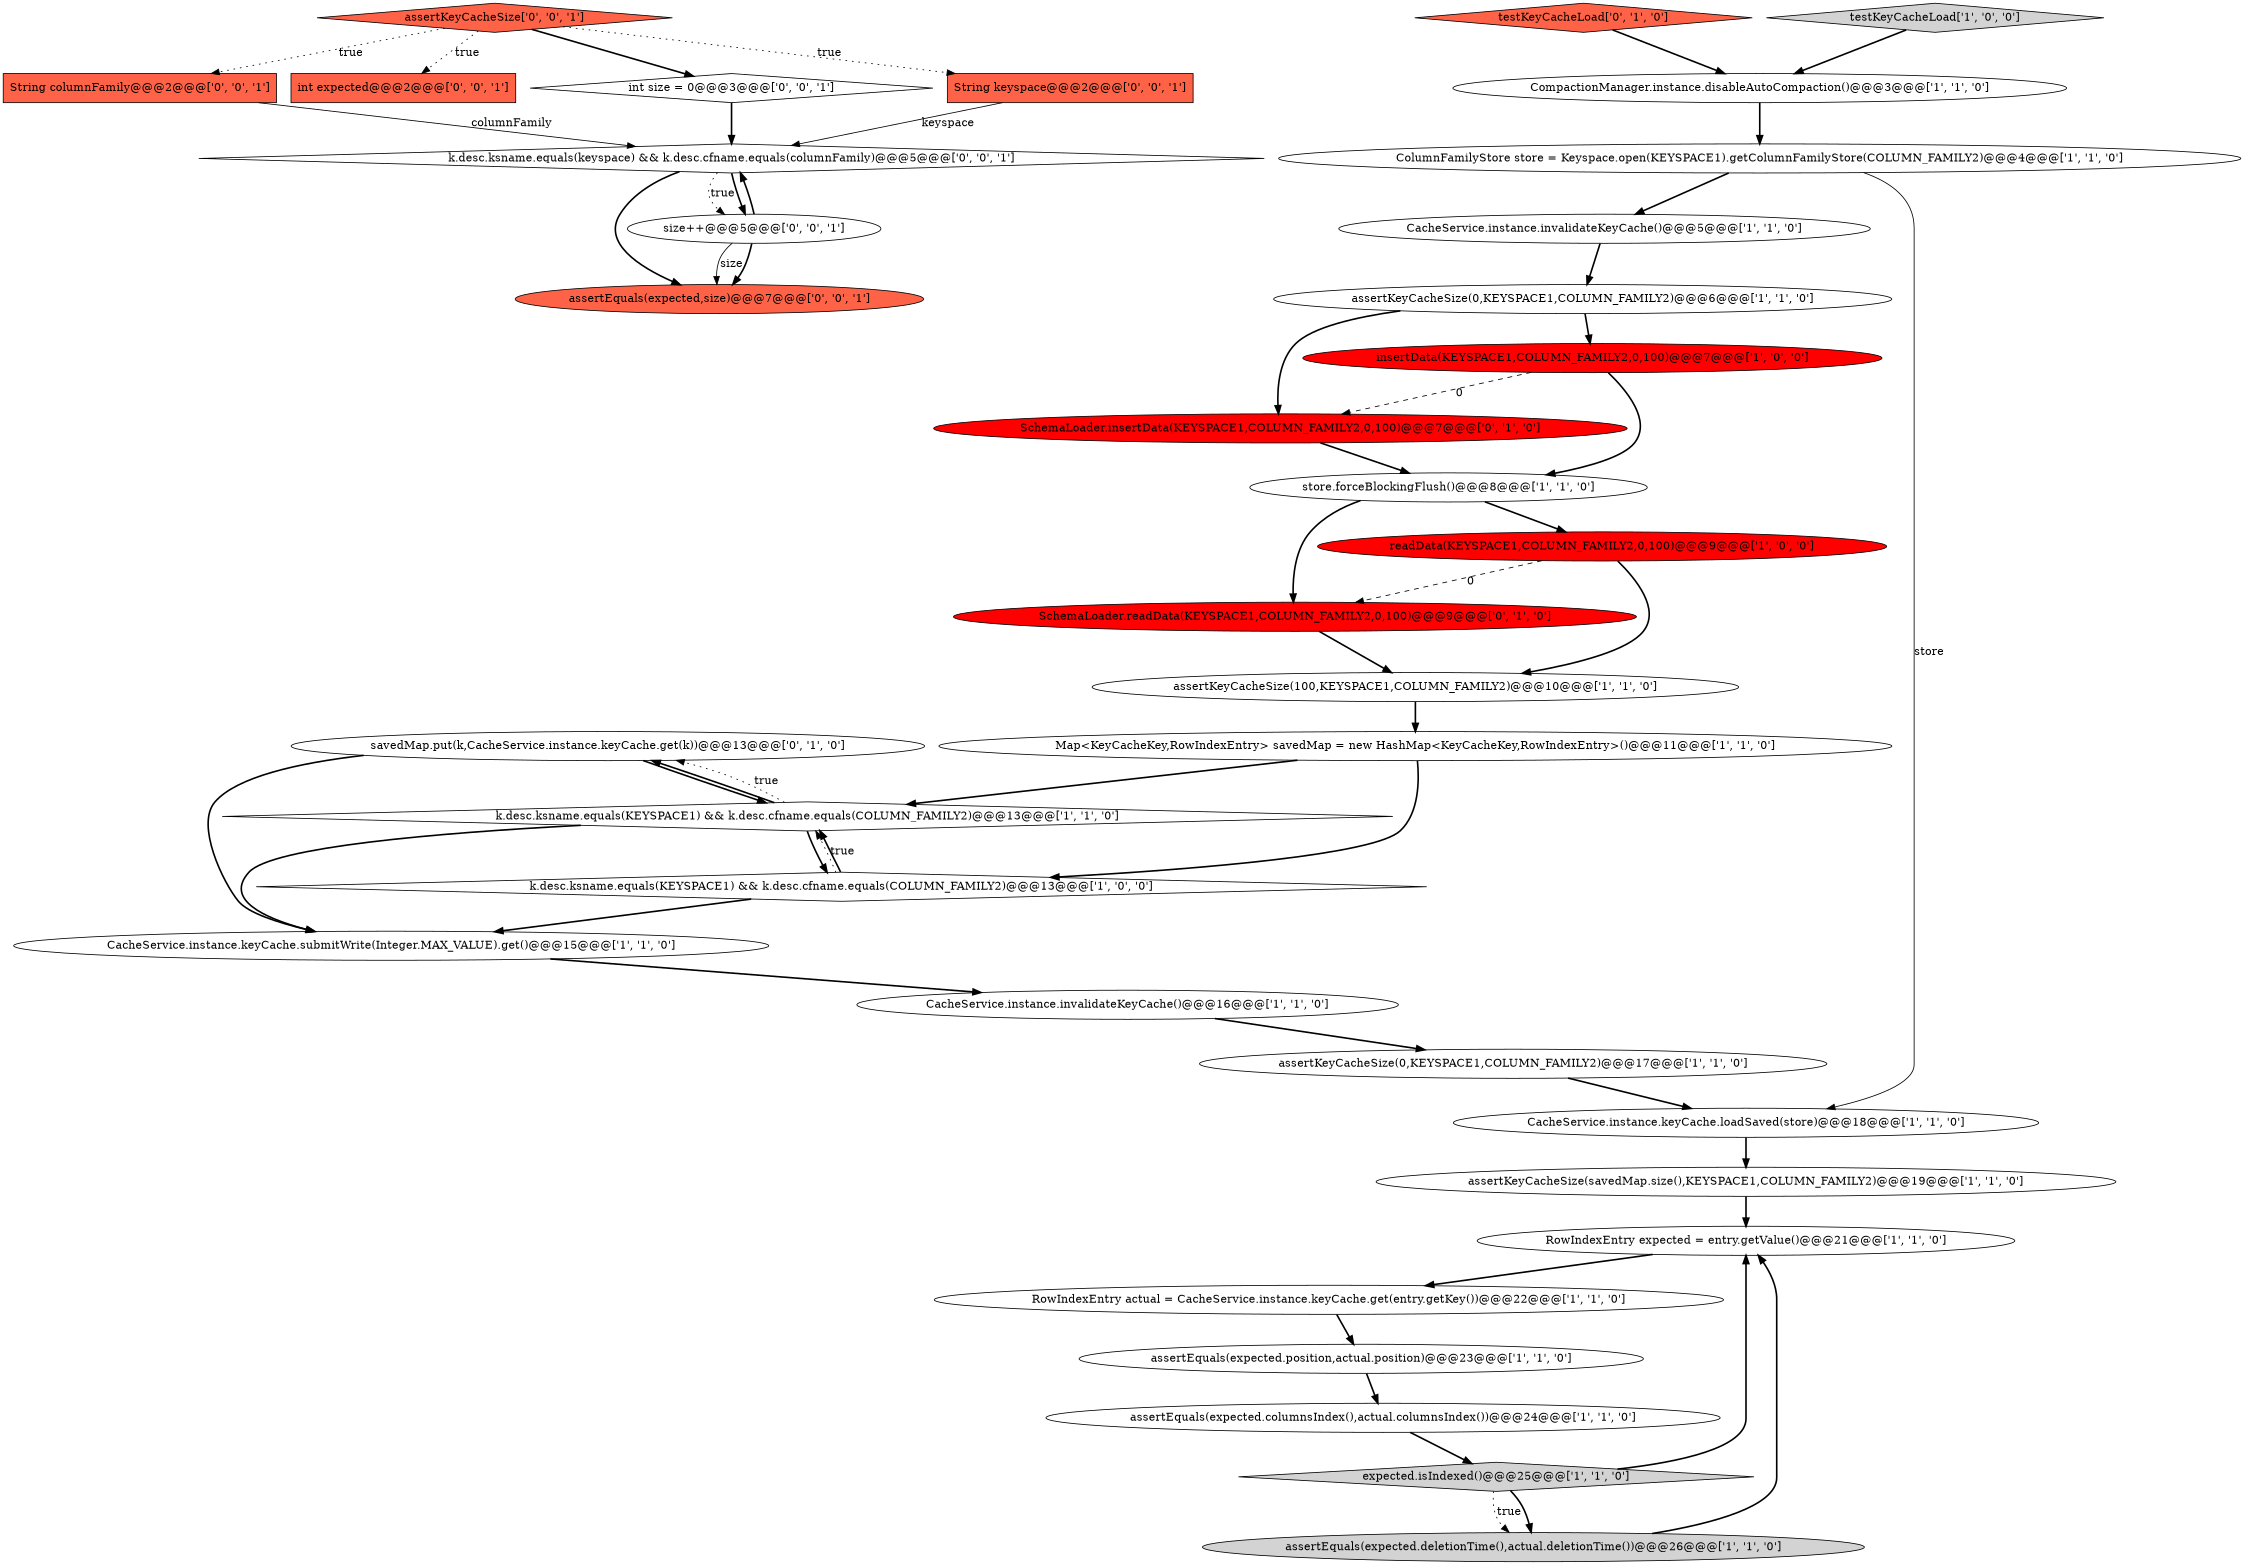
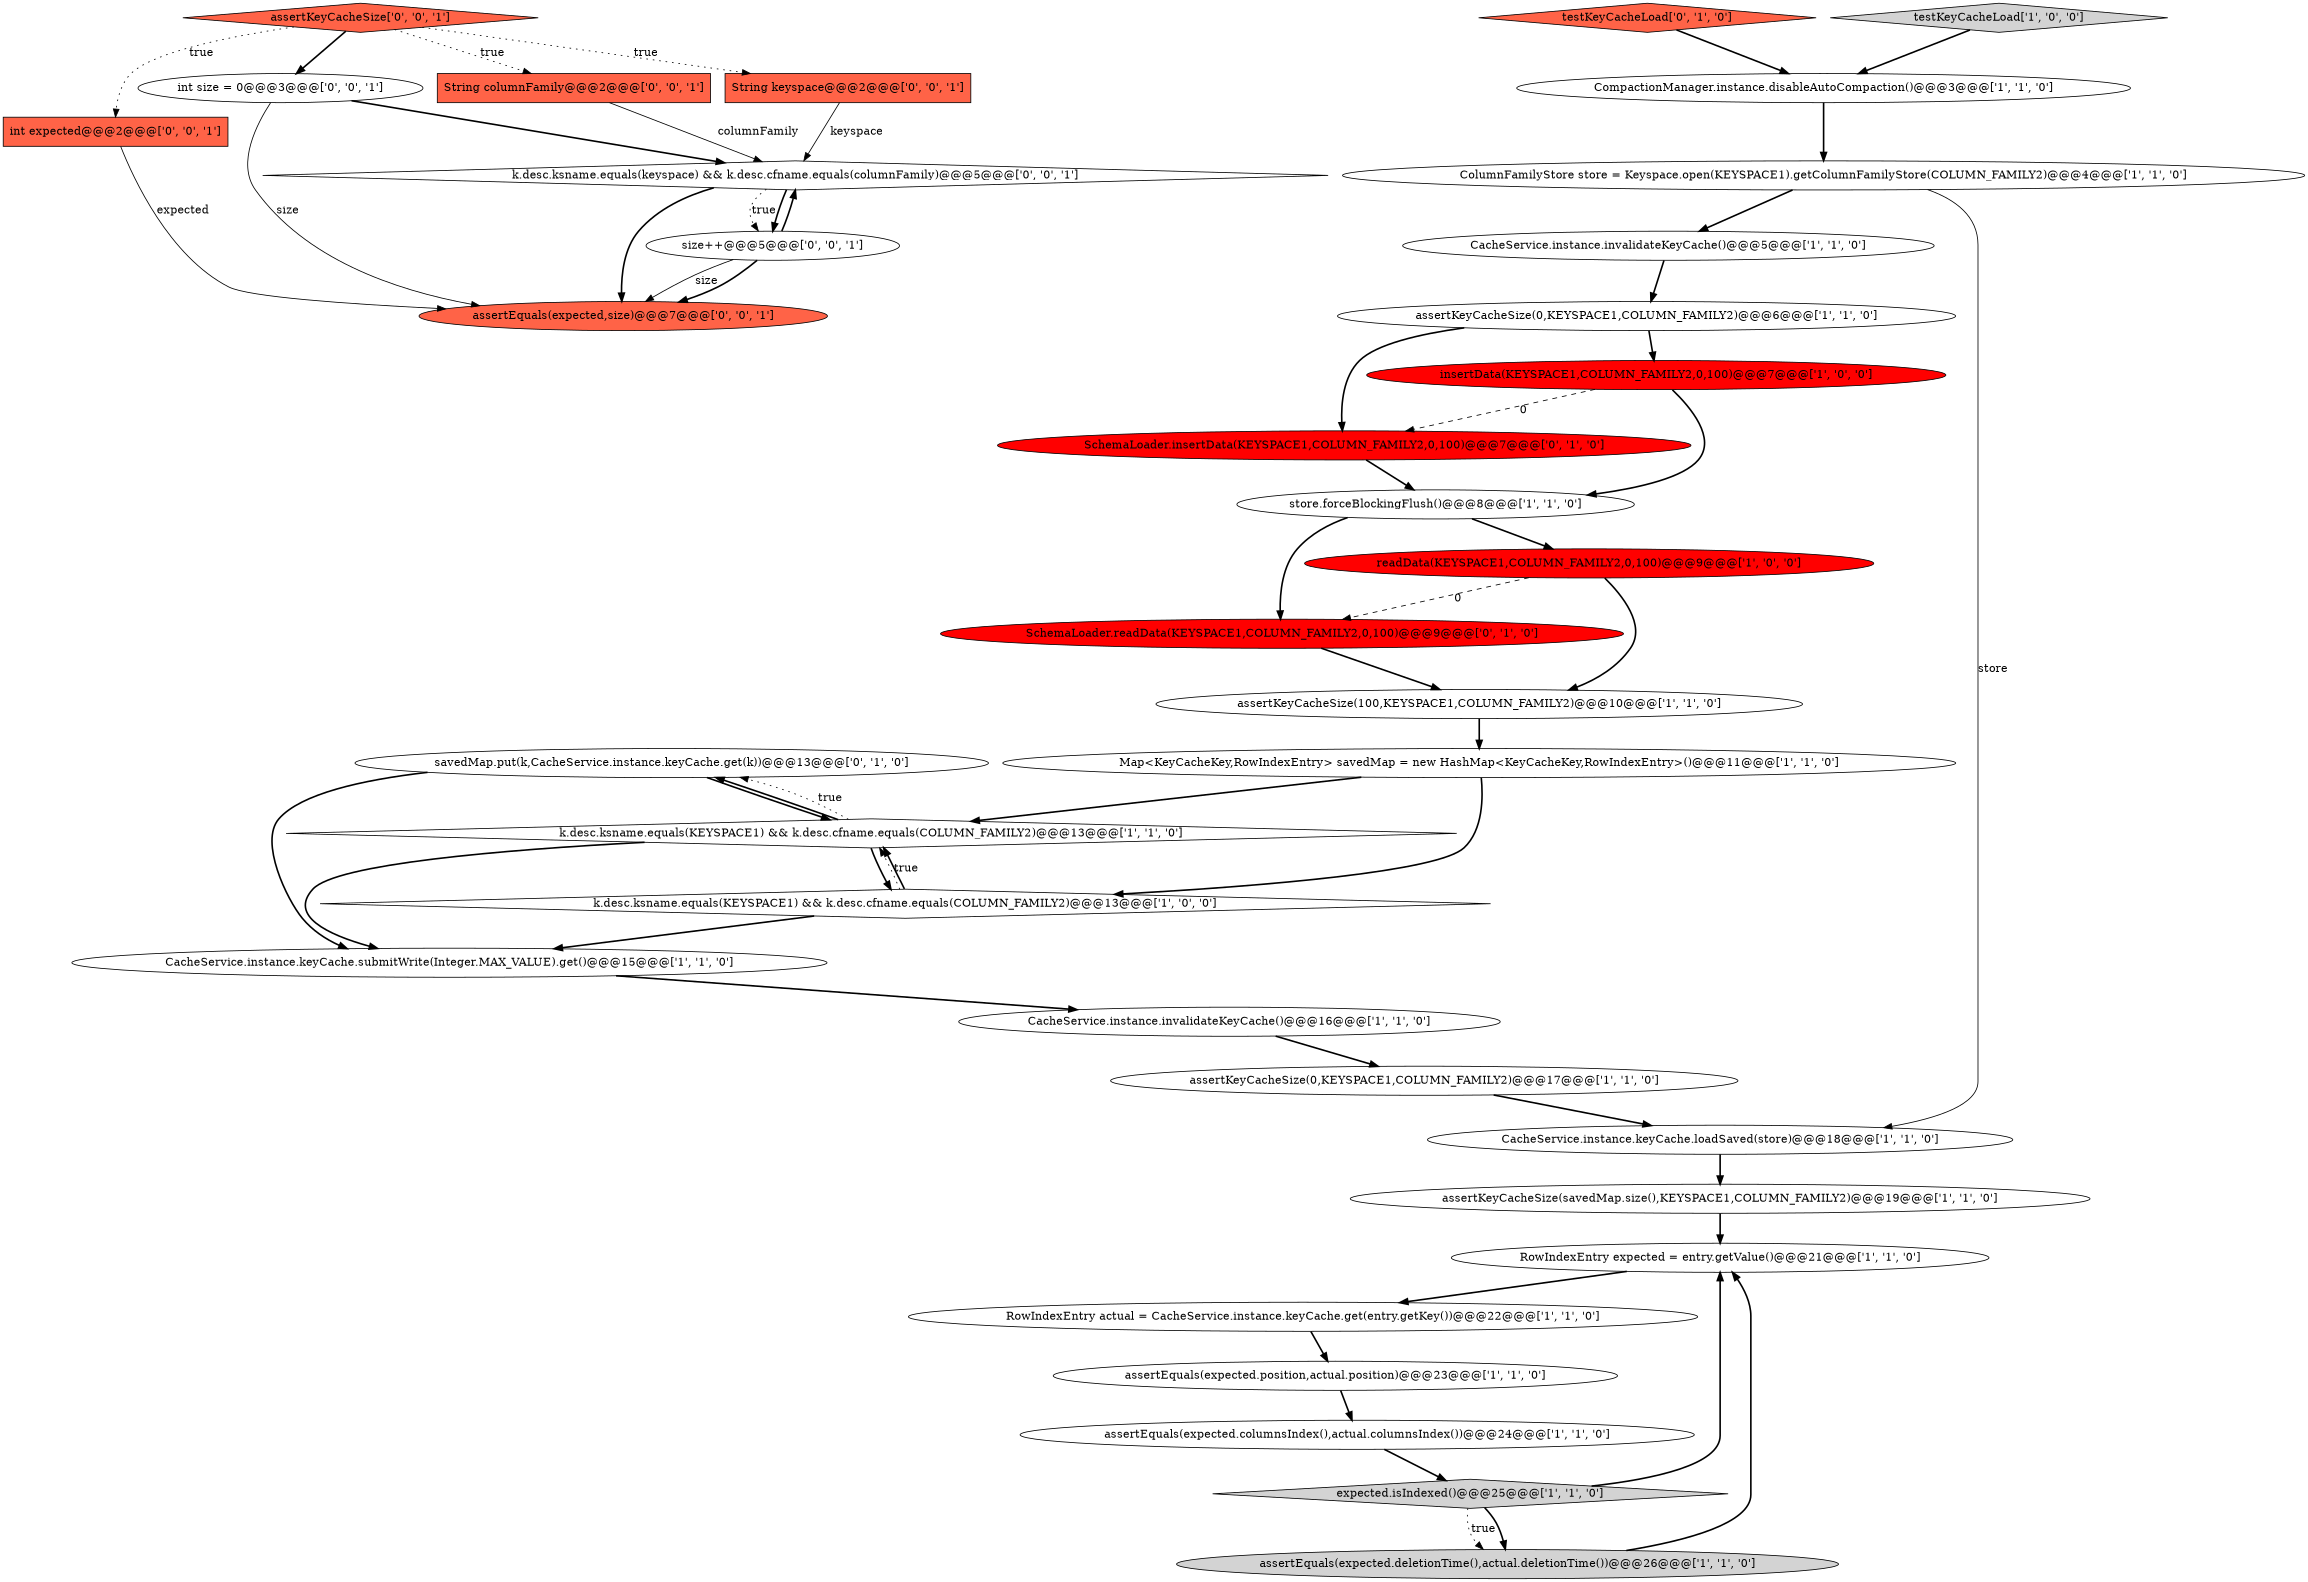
node "int size = 0@@@3@@@['0', '0', '1']": shape diamond -> ellipse
edge "int size = 0@@@3@@@['0', '0', '1']" -> "assertEquals(expected,size)@@@7@@@['0', '0', '1']": added, label "size"
edge "int expected@@@2@@@['0', '0', '1']" -> "assertEquals(expected,size)@@@7@@@['0', '0', '1']": added, label "expected"
